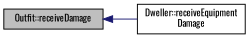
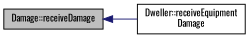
node "Outfit::receiveDamage": label "Outfit::receiveDamage" -> "Damage::receiveDamage"
